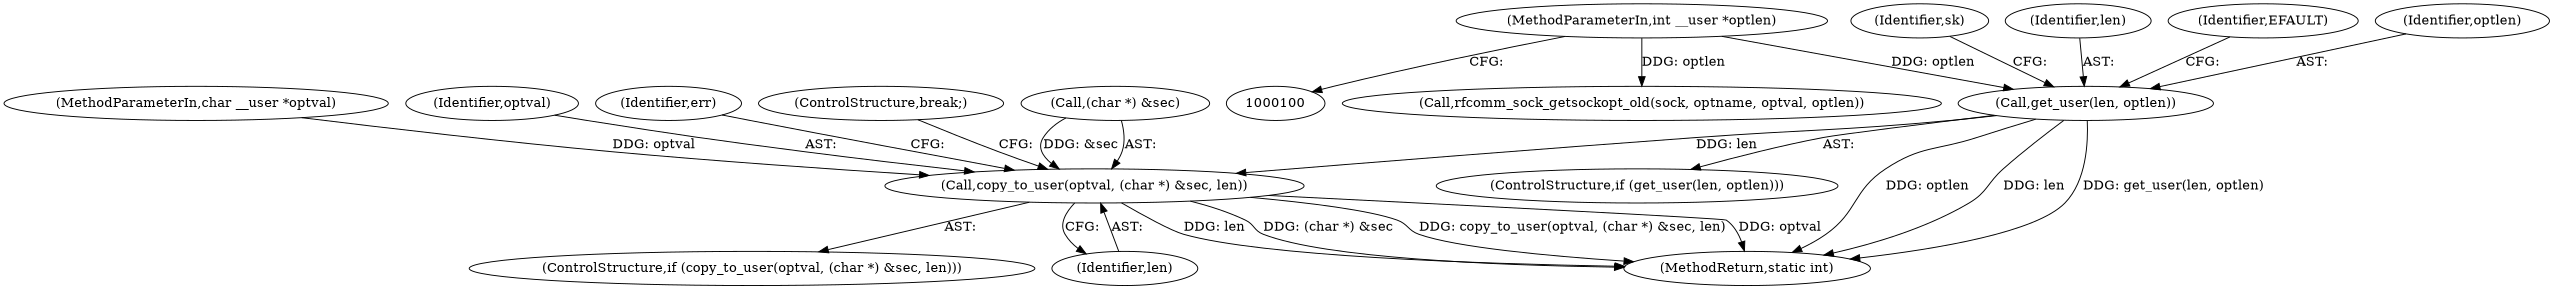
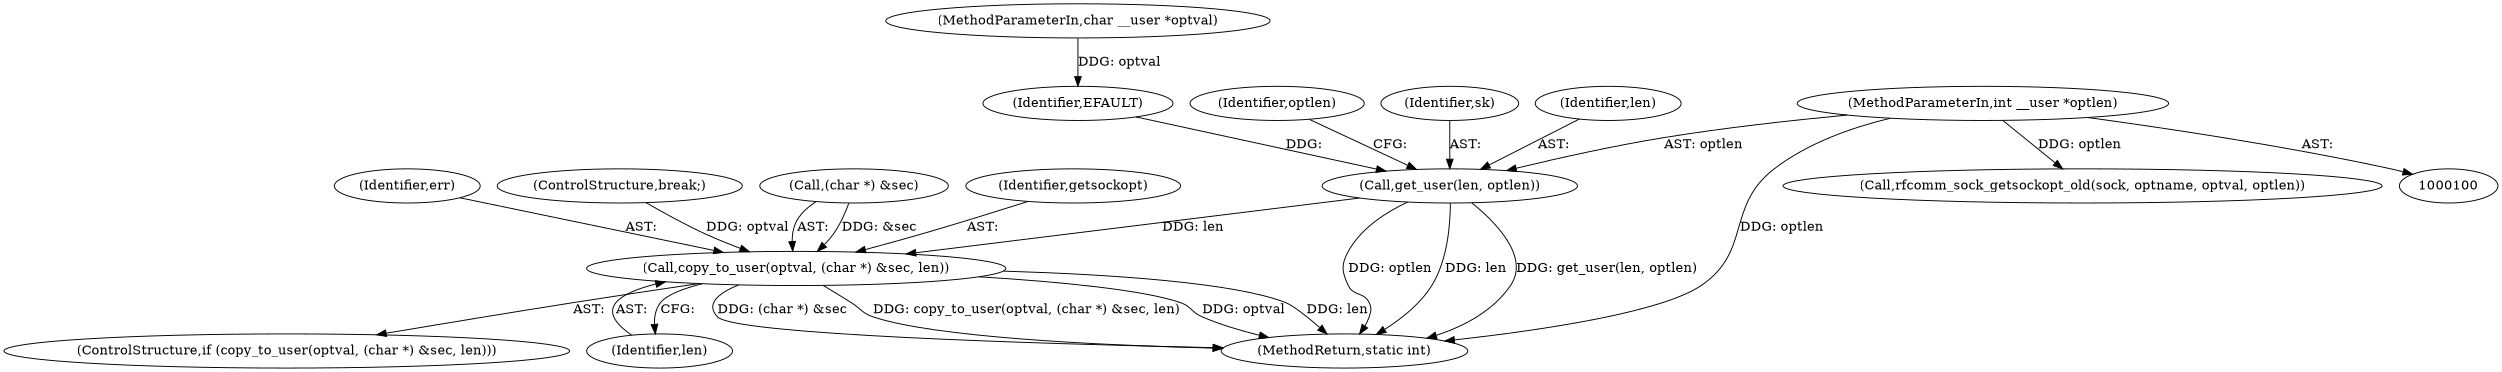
edge "(MethodParameterIn,int __user *optlen)" -> "1000100": label "CFG: " -> "AST: "
edge "(MethodParameterIn,int __user *optlen)" -> "(Call,get_user(len, optlen))": label "DDG: optlen" -> "AST: optlen"
edge "(Identifier,sk)" -> "(Call,get_user(len, optlen))": label "CFG: " -> "AST: "
edge "(Identifier,EFAULT)" -> "(Call,get_user(len, optlen))": label "CFG: " -> "DDG: "
edge "(Identifier,optlen)" -> "(Call,get_user(len, optlen))": label "AST: " -> "CFG: "
node "(Identifier,optval)": label "(Identifier,optval)" -> "(Identifier,getsockopt)"
edge "(Identifier,err)" -> "(Call,copy_to_user(optval, (char *) &sec, len))": label "CFG: " -> "AST: "
edge "(ControlStructure,break;)" -> "(Call,copy_to_user(optval, (char *) &sec, len))": label "CFG: " -> "DDG: optval"
edge "(MethodParameterIn,char __user *optval)" -> "(Call,copy_to_user(optval, (char *) &sec, len))": now "(MethodParameterIn,char __user *optval)" -> "(Identifier,EFAULT)"
node "(ControlStructure,if (get_user(len, optlen)))": removed
edge "(MethodParameterIn,int __user *optlen)" -> "(MethodReturn,static int)": added, label "DDG: optlen"
